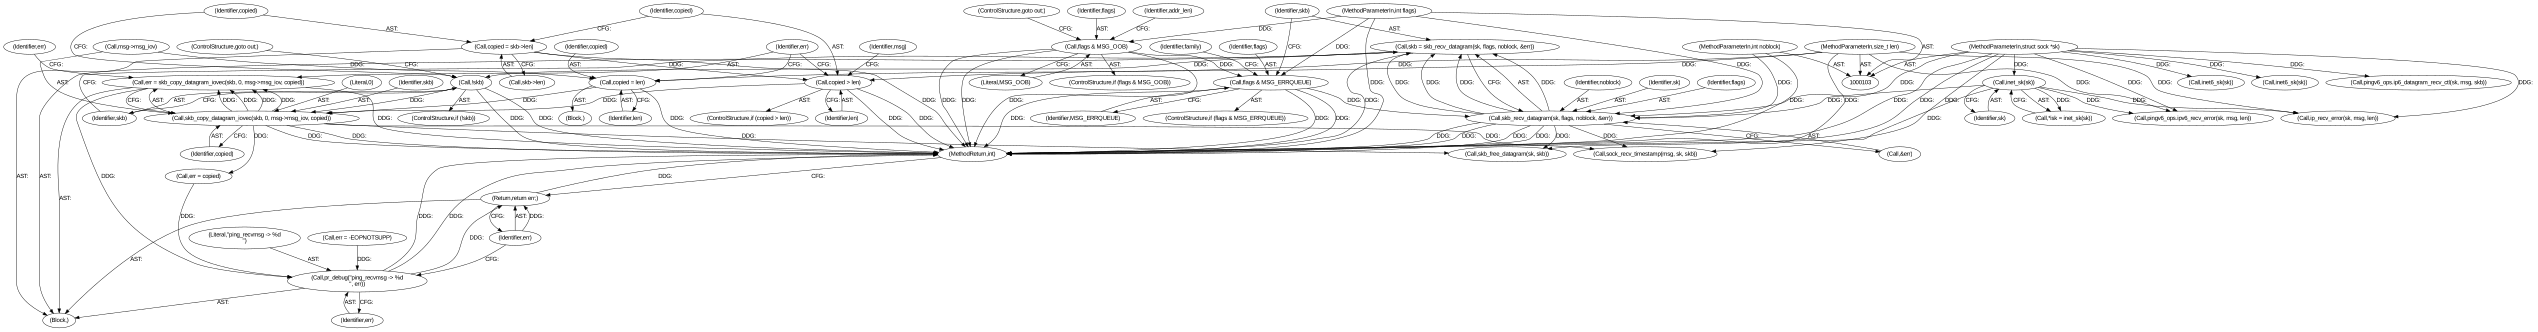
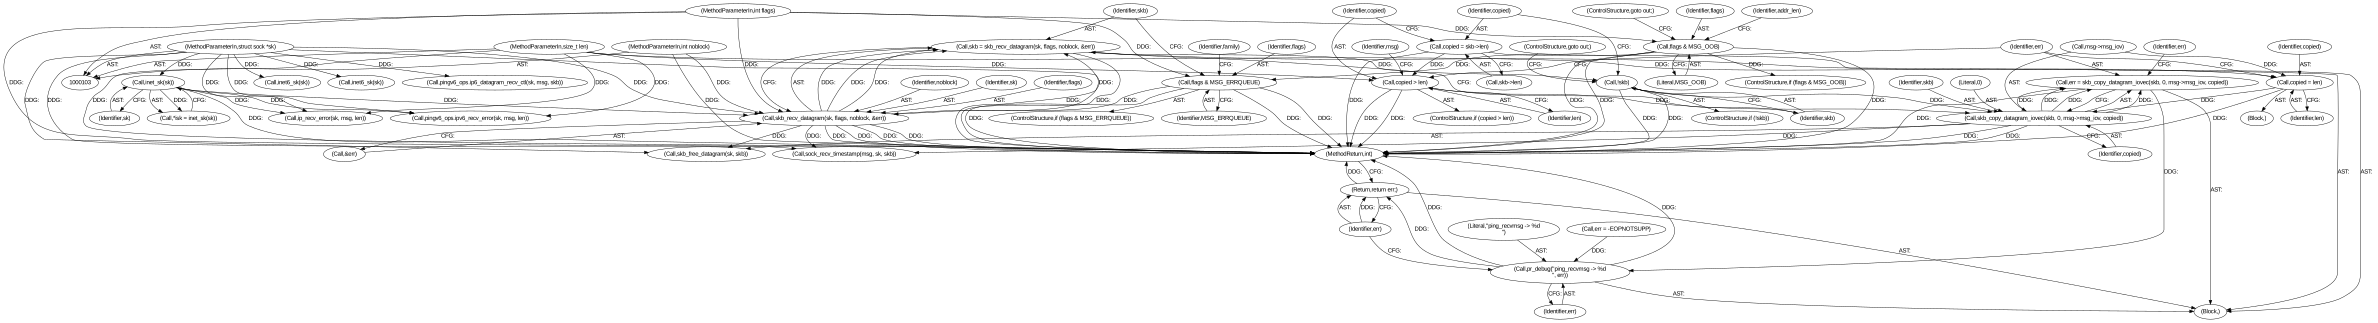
edge "(Call,flags & MSG_OOB)" -> "(ControlStructure,if (flags & MSG_OOB))": label "AST: " -> "DDG: "
edge "(Call,skb_copy_datagram_iovec(skb, 0, msg->msg_iov, copied))" -> "(Call,skb_free_datagram(sk, skb))": label "DDG: " -> "AST: "
node "(Call,err = copied)": removed
